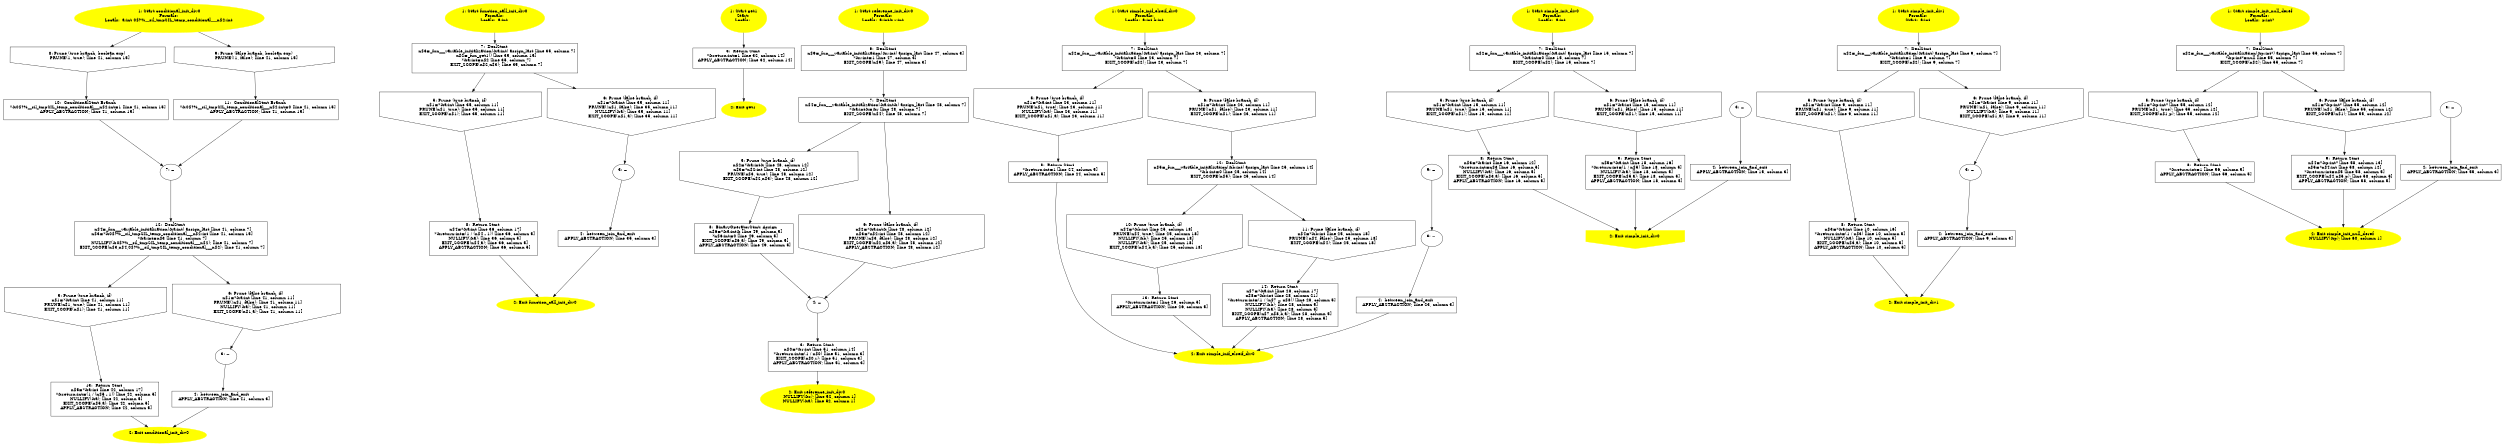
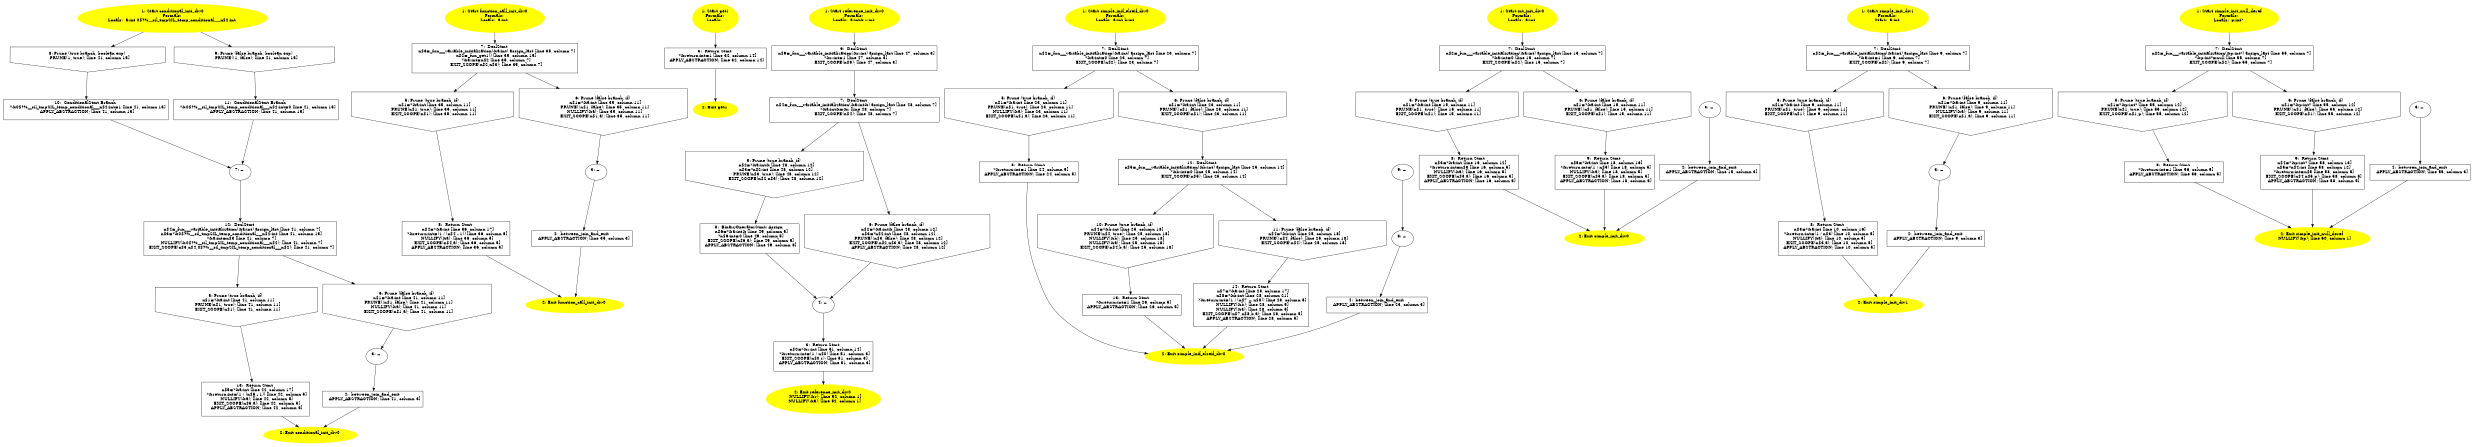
node "1: Start get1 Start: Locals:": label "1: Start get1 Start: Locals:" -> "1: Start get1 Formals: Locals:"
node "1: Start simple_init_div0 Formals: Locals:  a:int": label "1: Start simple_init_div0 Formals: Locals:  a:int" -> "1: Start int_init_div0 Formals: Locals:  a:int"
node "2: Exit simple_init_div0": shape invhouse -> ellipse
